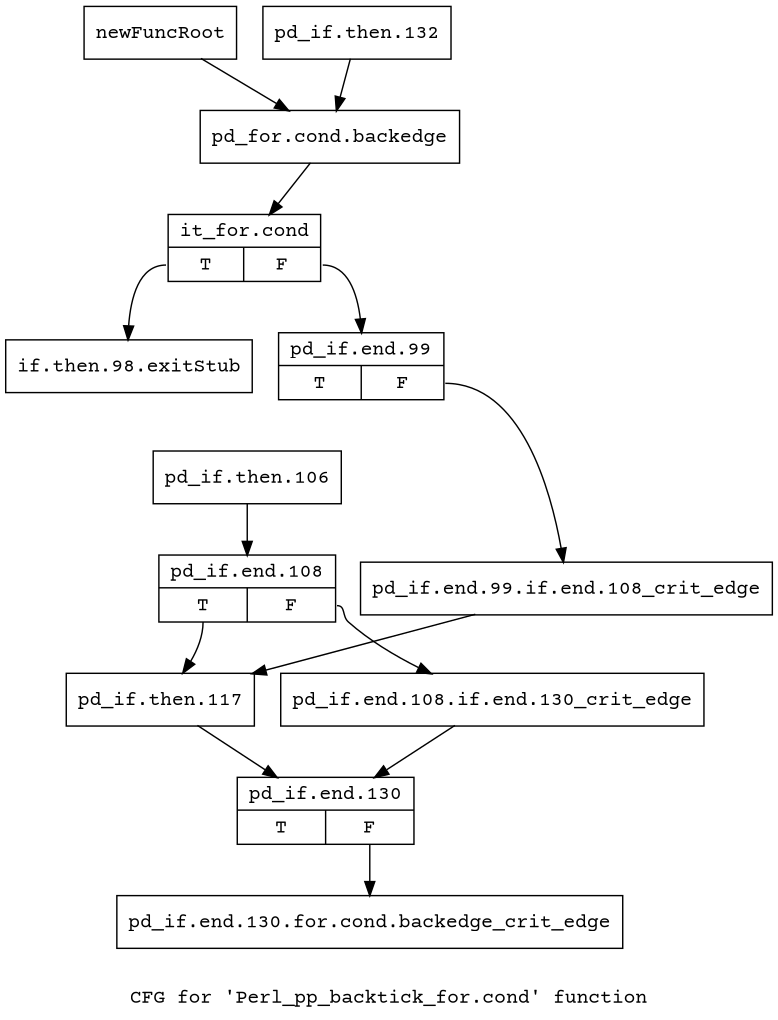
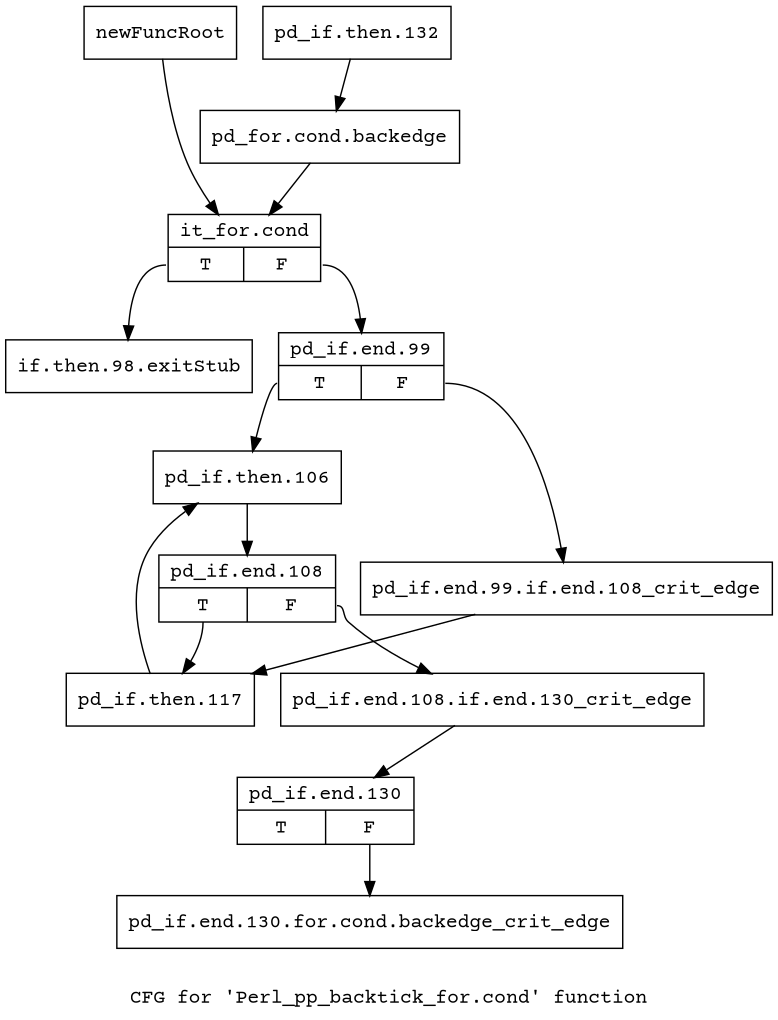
edge "newFuncRoot" -> "pd_for.cond.backedge": now "newFuncRoot" -> "it_for.cond"
edge "pd_if.end.99" -> "pd_if.then.106": added
edge "pd_if.then.117" -> "pd_if.end.130": now "pd_if.then.117" -> "pd_if.then.106"
